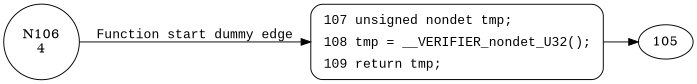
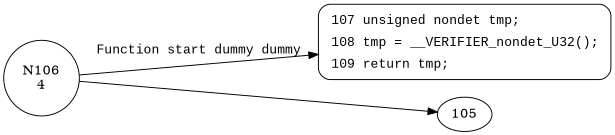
edge "N106 4" -> "107": label "Function start dummy edge" -> "Function start dummy dummy"
edge "107" -> "105": now "N106 4" -> "105"
